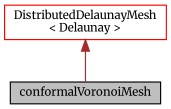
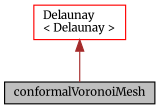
node "DistributedDelaunayMesh < Delaunay >": label "DistributedDelaunayMesh < Delaunay >" -> "Delaunay < Delaunay >"
